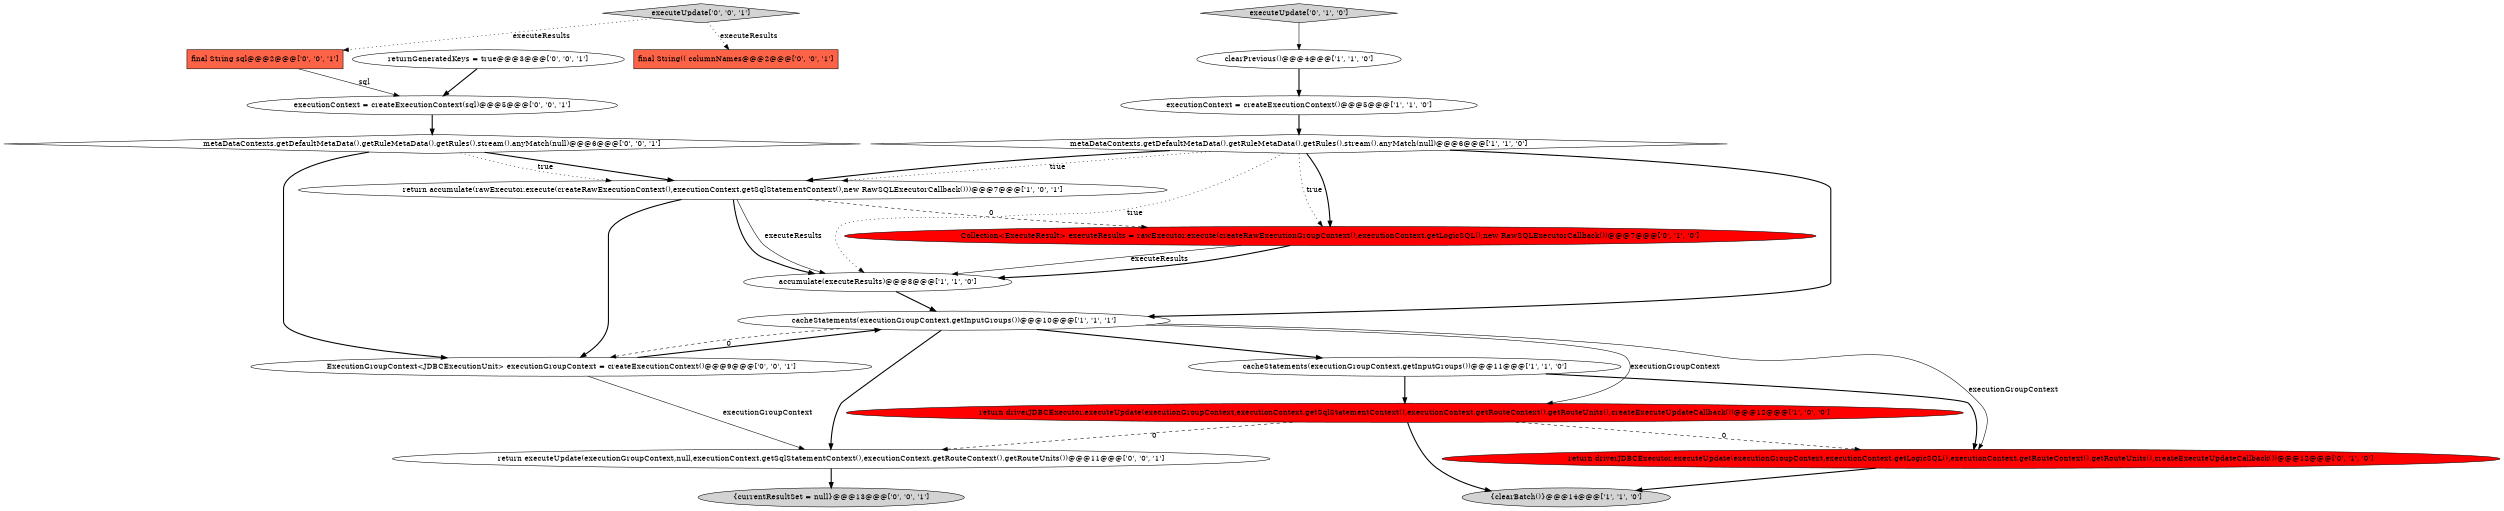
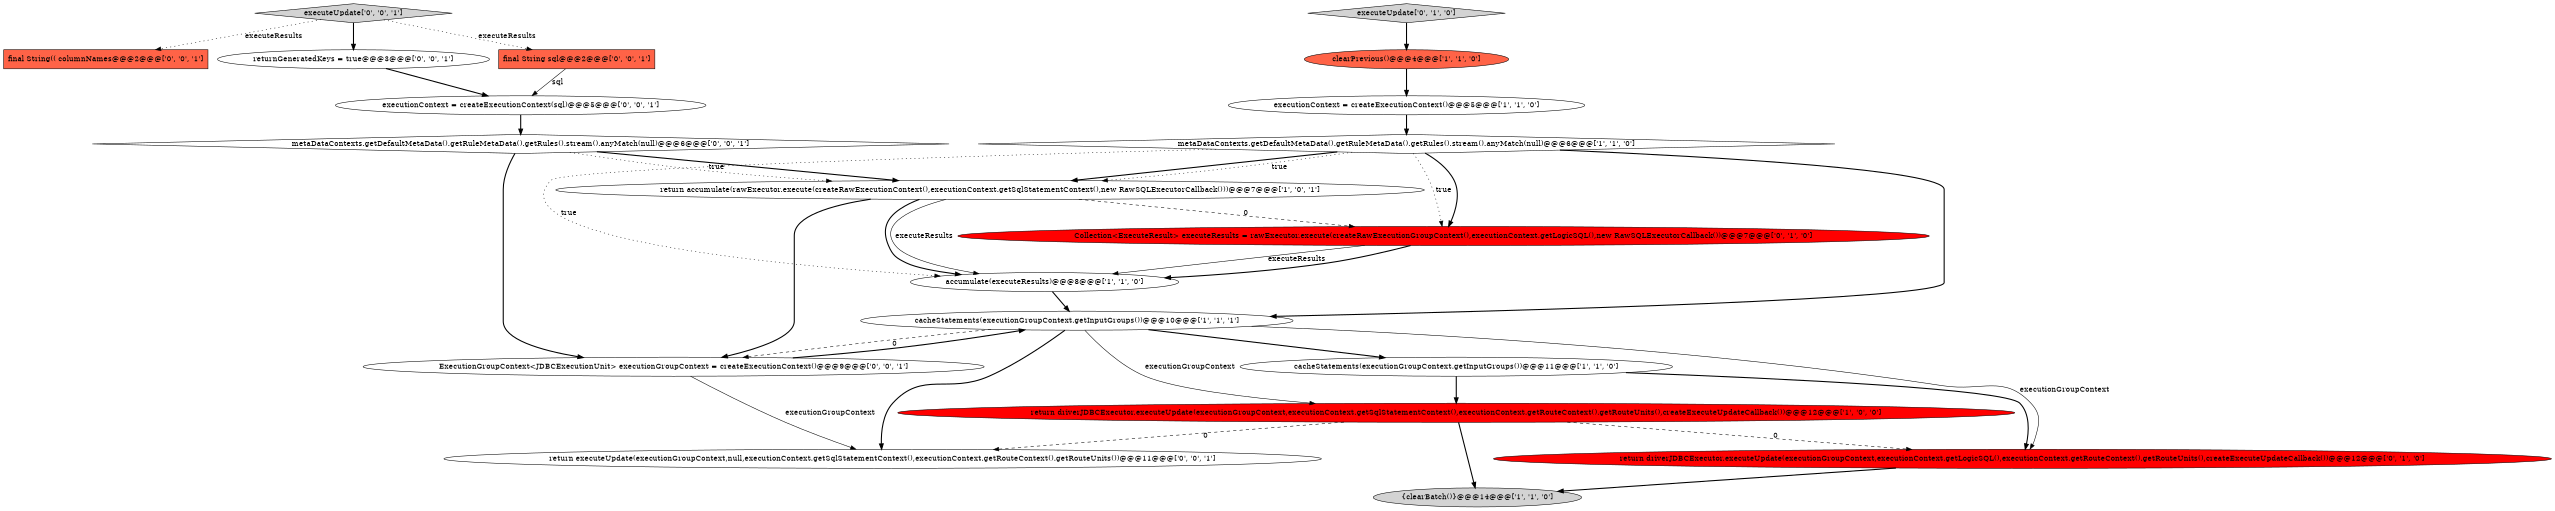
edge "executeUpdate['0', '0', '1']" -> "returnGeneratedKeys = true@@@3@@@['0', '0', '1']": added
edge "executeUpdate['0', '1', '0']" -> "clearPrevious()@@@4@@@['1', '1', '0']": style solid -> bold
node "clearPrevious()@@@4@@@['1', '1', '0']": fillcolor white -> tomato
node "{currentResultSet = null}@@@13@@@['0', '0', '1']": removed
